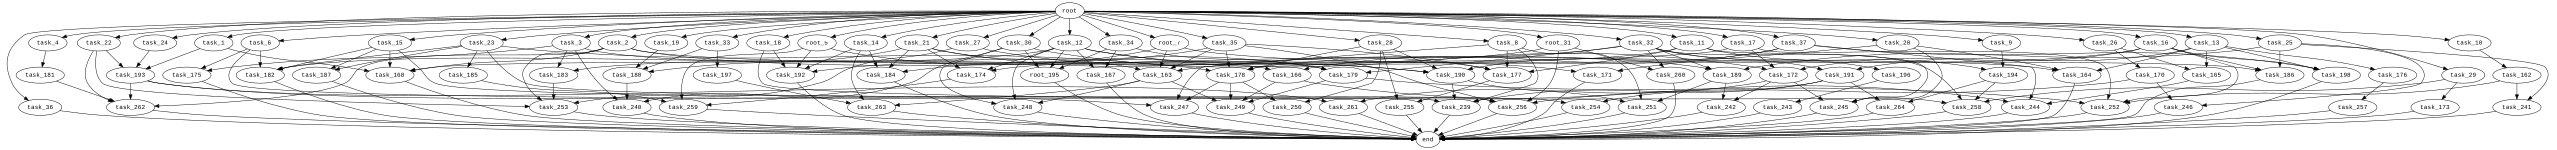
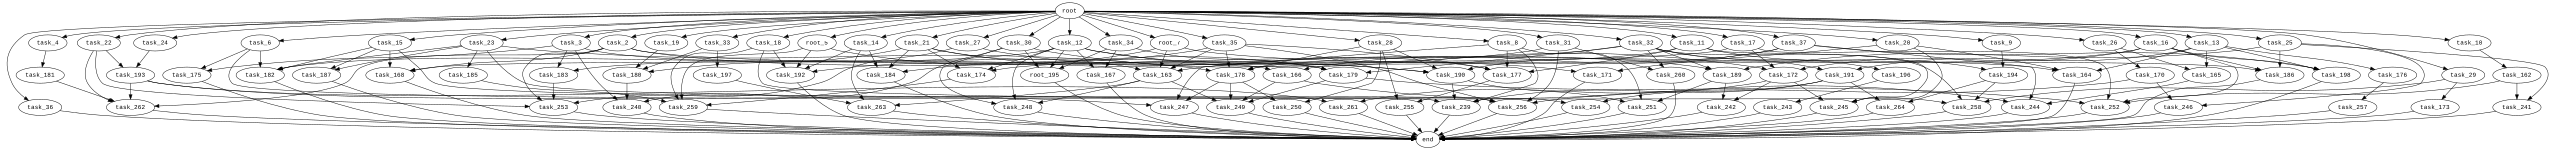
node "task_1": removed
node "root_31": label "root_31" -> "task_31"
edge "task_18" -> "task_259": added
